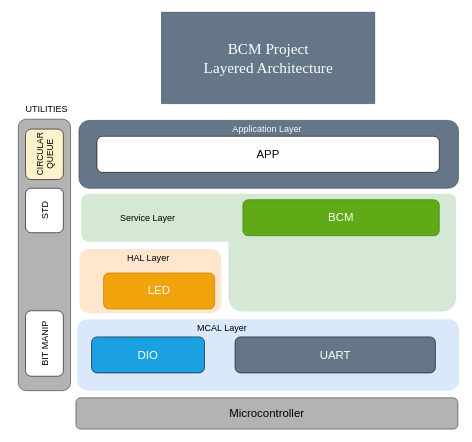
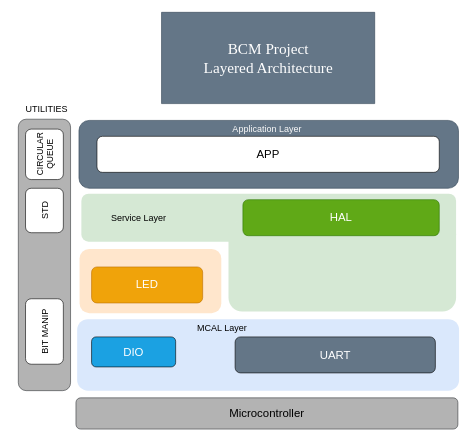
node "CIRCULARQUEUE": fillcolor #fff2cc -> #ffffff
node "Service Layer": moved (148, 218) -> (139, 218)
node "BCM": label "BCM" -> "HAL"
node "HAL Layer": removed
node "LED": moved (159, 291) -> (147, 285)
node "BIT MANIP": moved (44, 343) -> (44, 331)
node "DIO": size 113x36 -> 84x30
